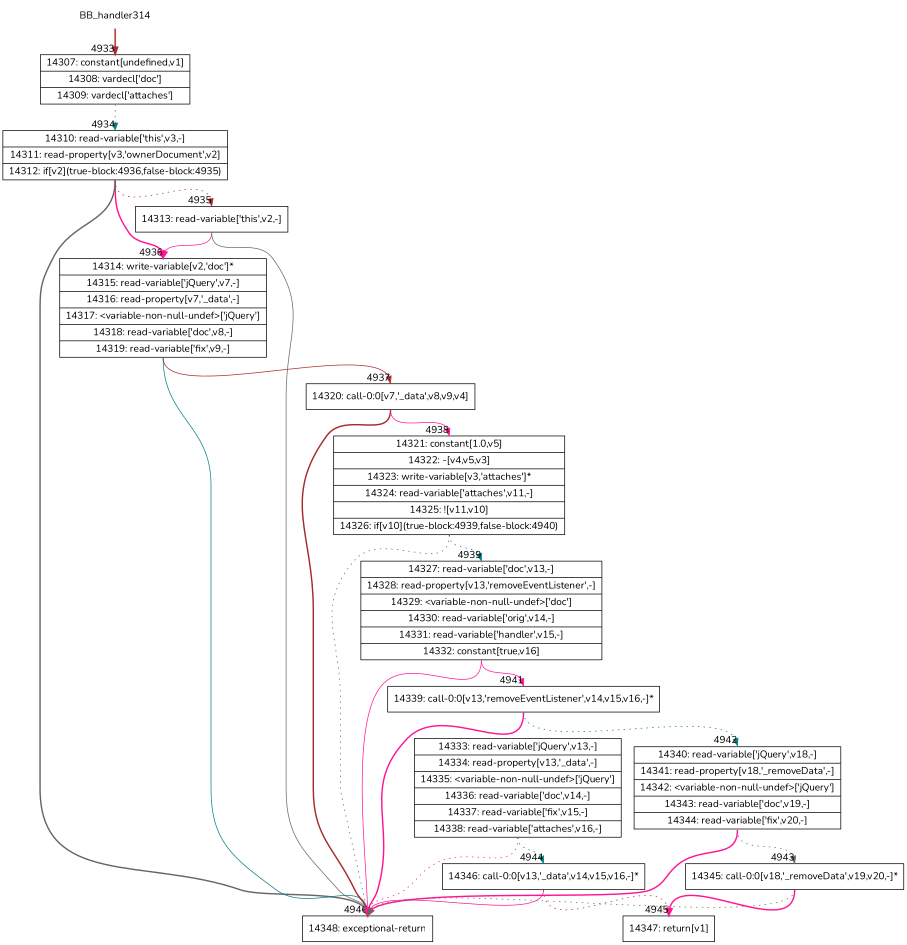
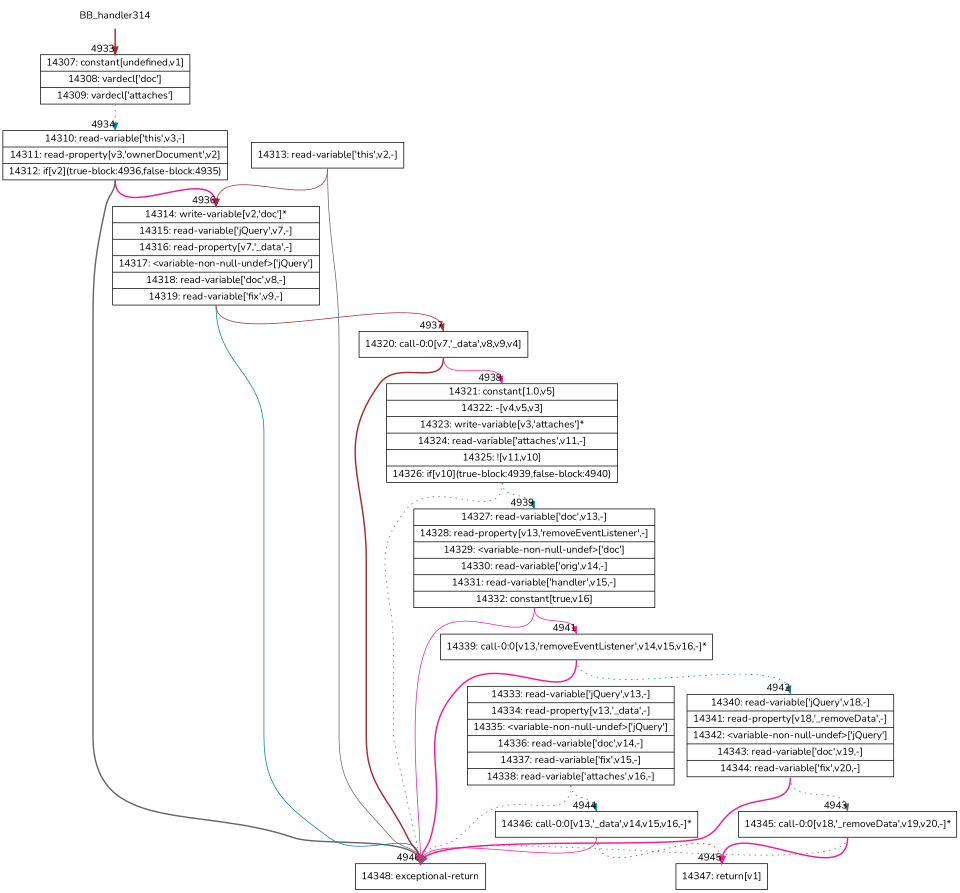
edge "14310: read-variable['this',v3,-]" -> "14313: read-variable['this',v2,-]": removed
edge "14313: read-variable['this',v2,-]" -> "14314: write-variable[v2,'doc']*": color deeppink -> brown
